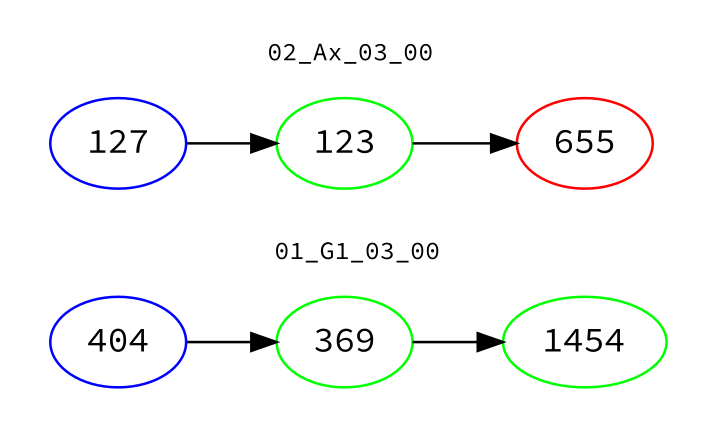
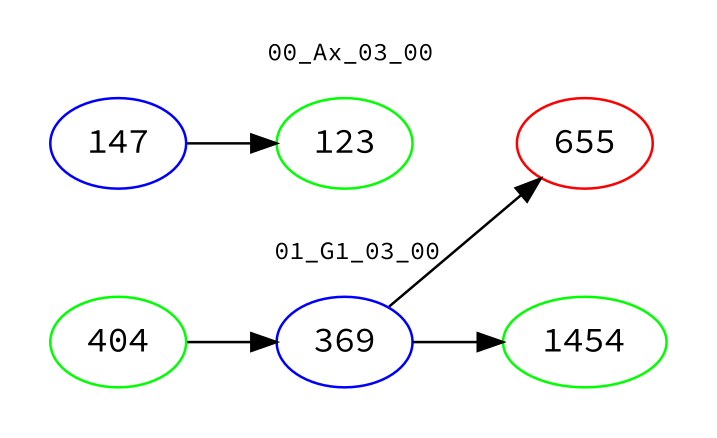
cluster "02_Ax_03_00": label "02_Ax_03_00" -> "00_Ax_03_00"
node "127": label "127" -> "147"
edge "123" -> "655": now "369" -> "655"
node "404": color blue -> green
node "369": color green -> blue
